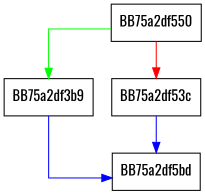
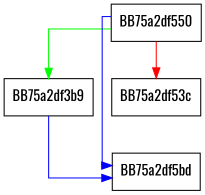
edge "BB75a2df53c" -> "BB75a2df5bd": now "BB75a2df550" -> "BB75a2df5bd"
